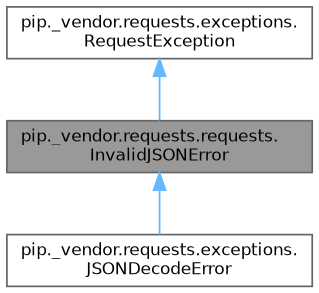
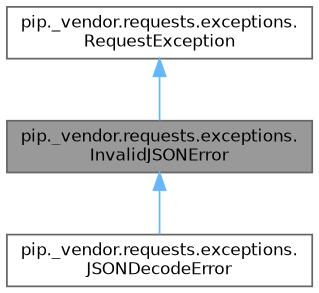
node "pip._vendor.requests.requests. InvalidJSONError": label "pip._vendor.requests.requests. InvalidJSONError" -> "pip._vendor.requests.exceptions. InvalidJSONError"
